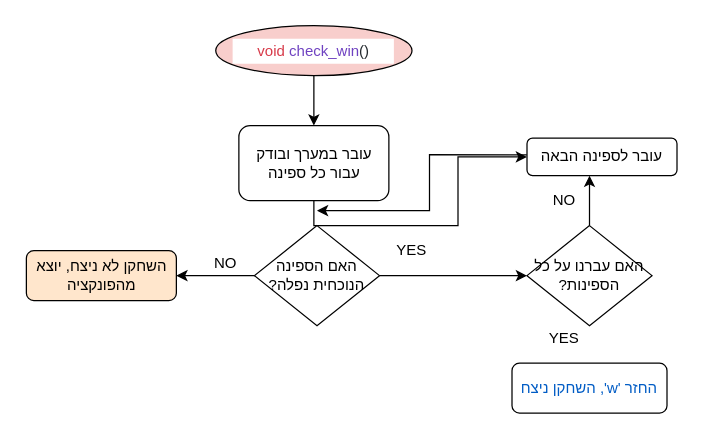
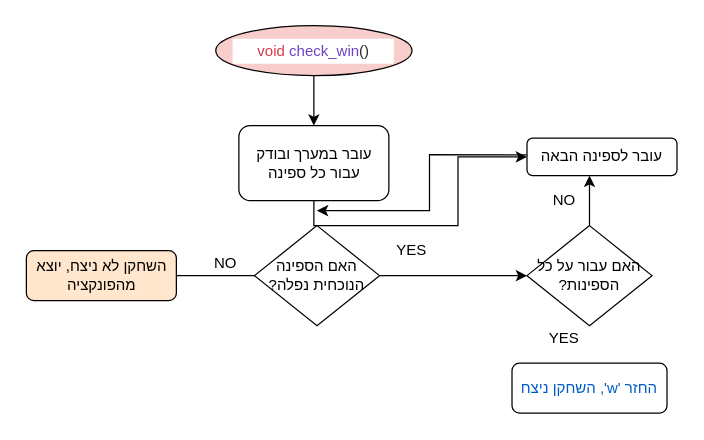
edge "האם הספינה הנוכחית נפלה?" -> "השחקן לא ניצח, יוצא מהפונקציה": arrowhead classic -> none
node "האם עברנו על כל הספינות?": label "האם עברנו על כל הספינות?" -> "האם עבור על כל הספינות?"
